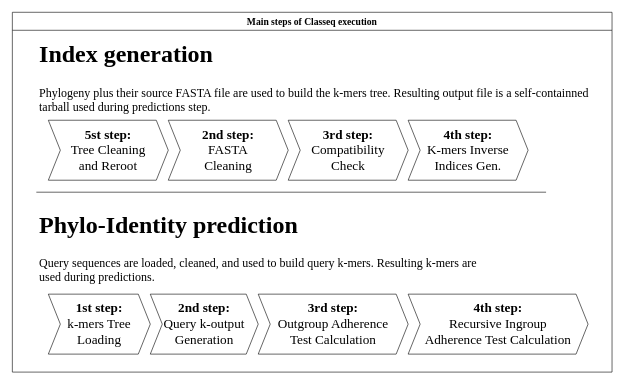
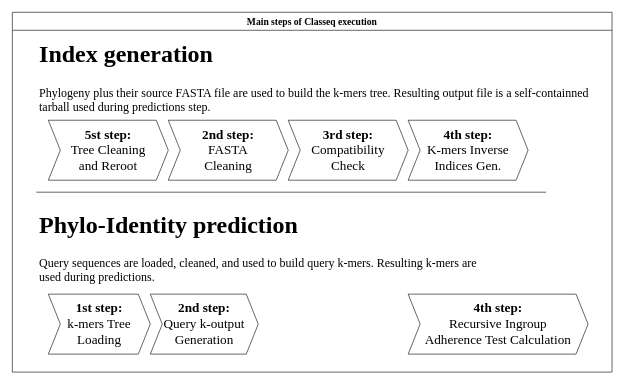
node "3rd step: Outgroup Adherence Test Calculation": removed
